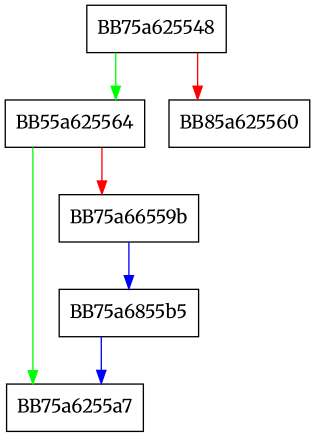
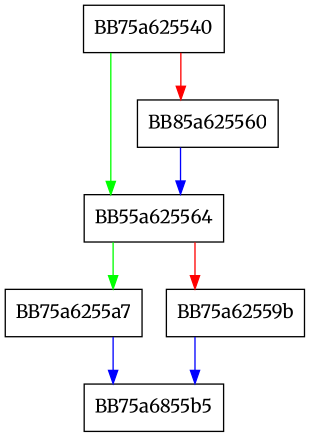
node "BB75a625548": label "BB75a625548" -> "BB75a625540"
edge "BB85a625560" -> "BB55a625564": added
node "BB75a66559b": label "BB75a66559b" -> "BB75a62559b"
edge "BB75a6855b5" -> "BB75a6255a7": reversed
